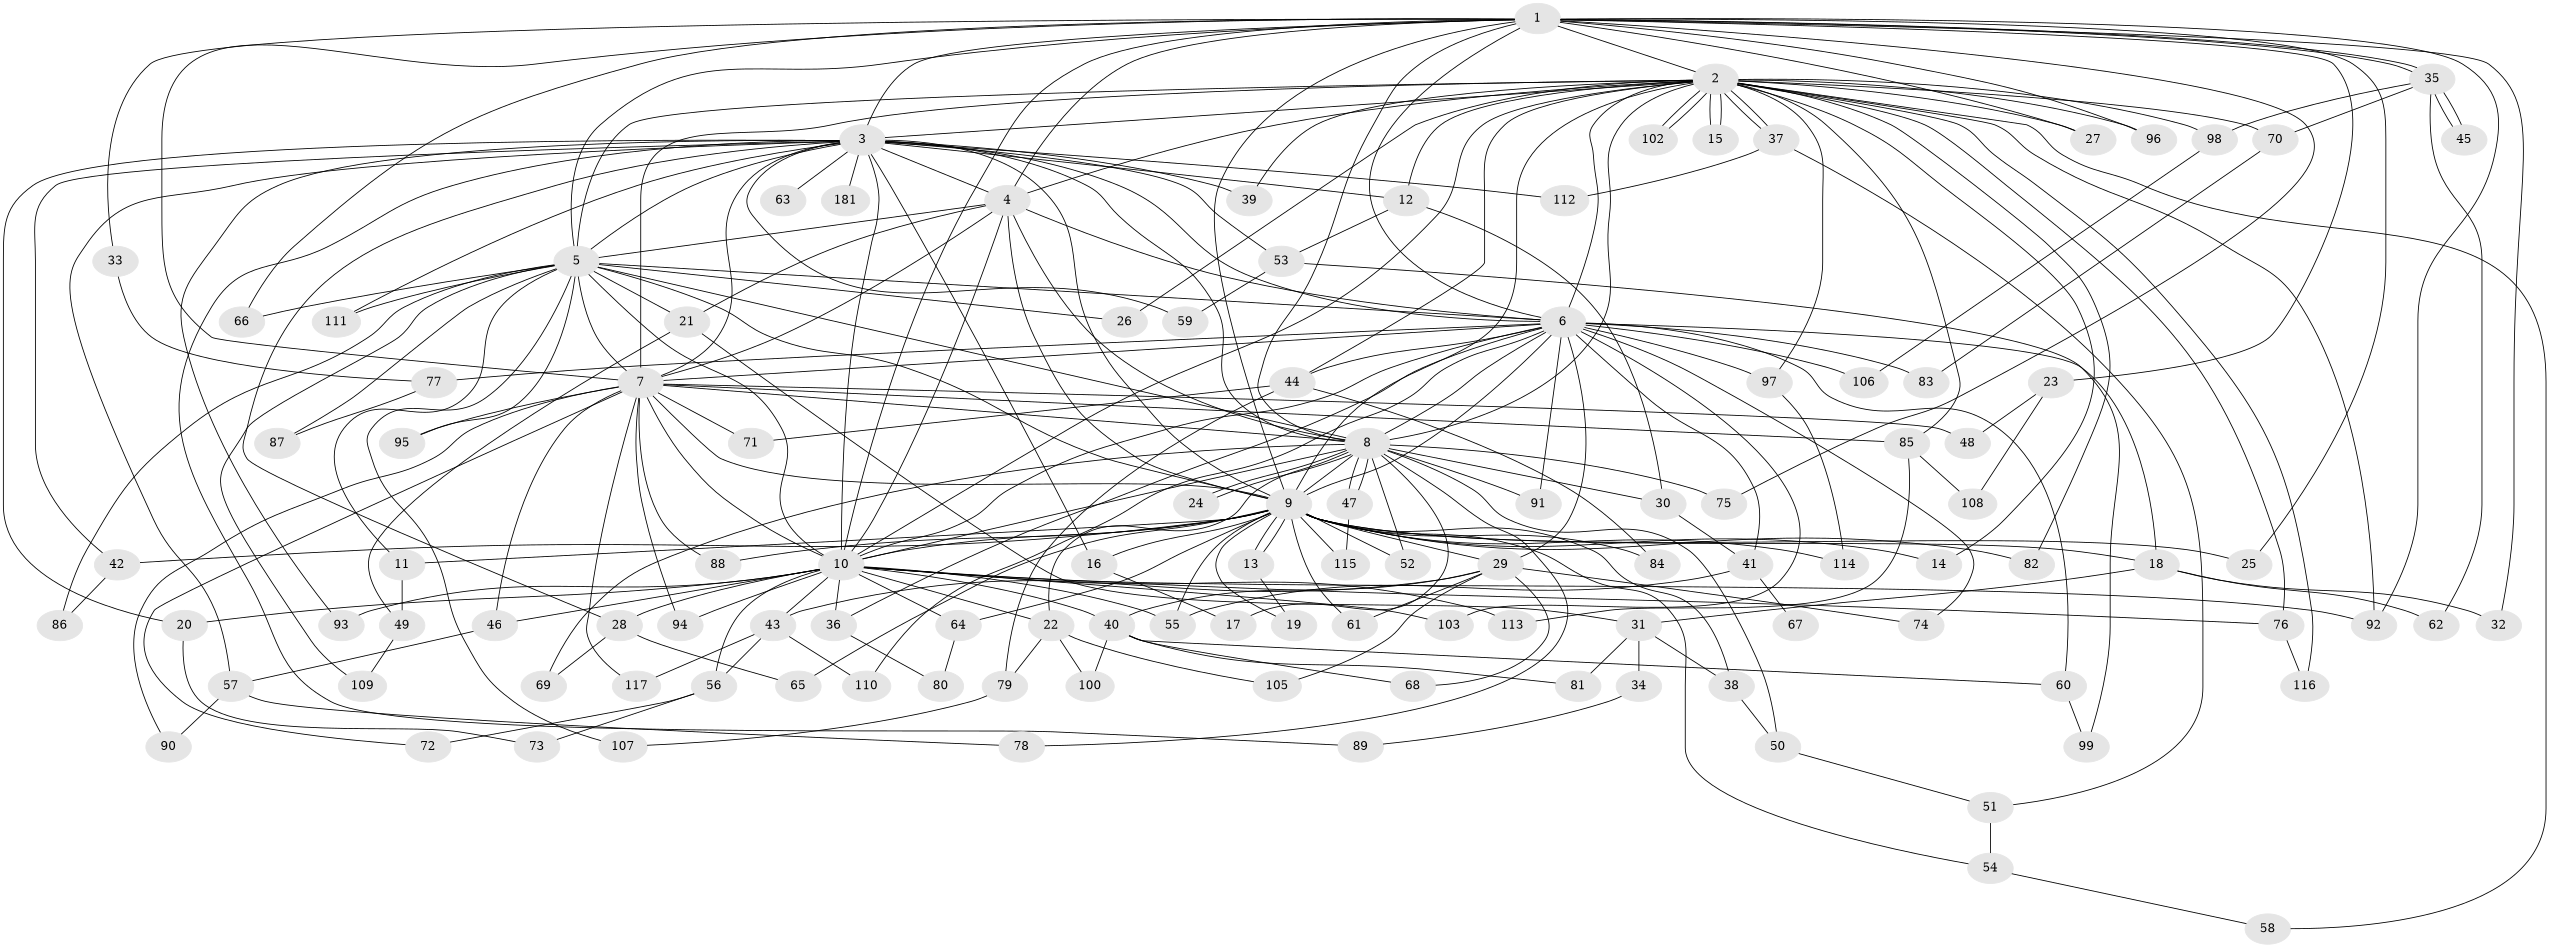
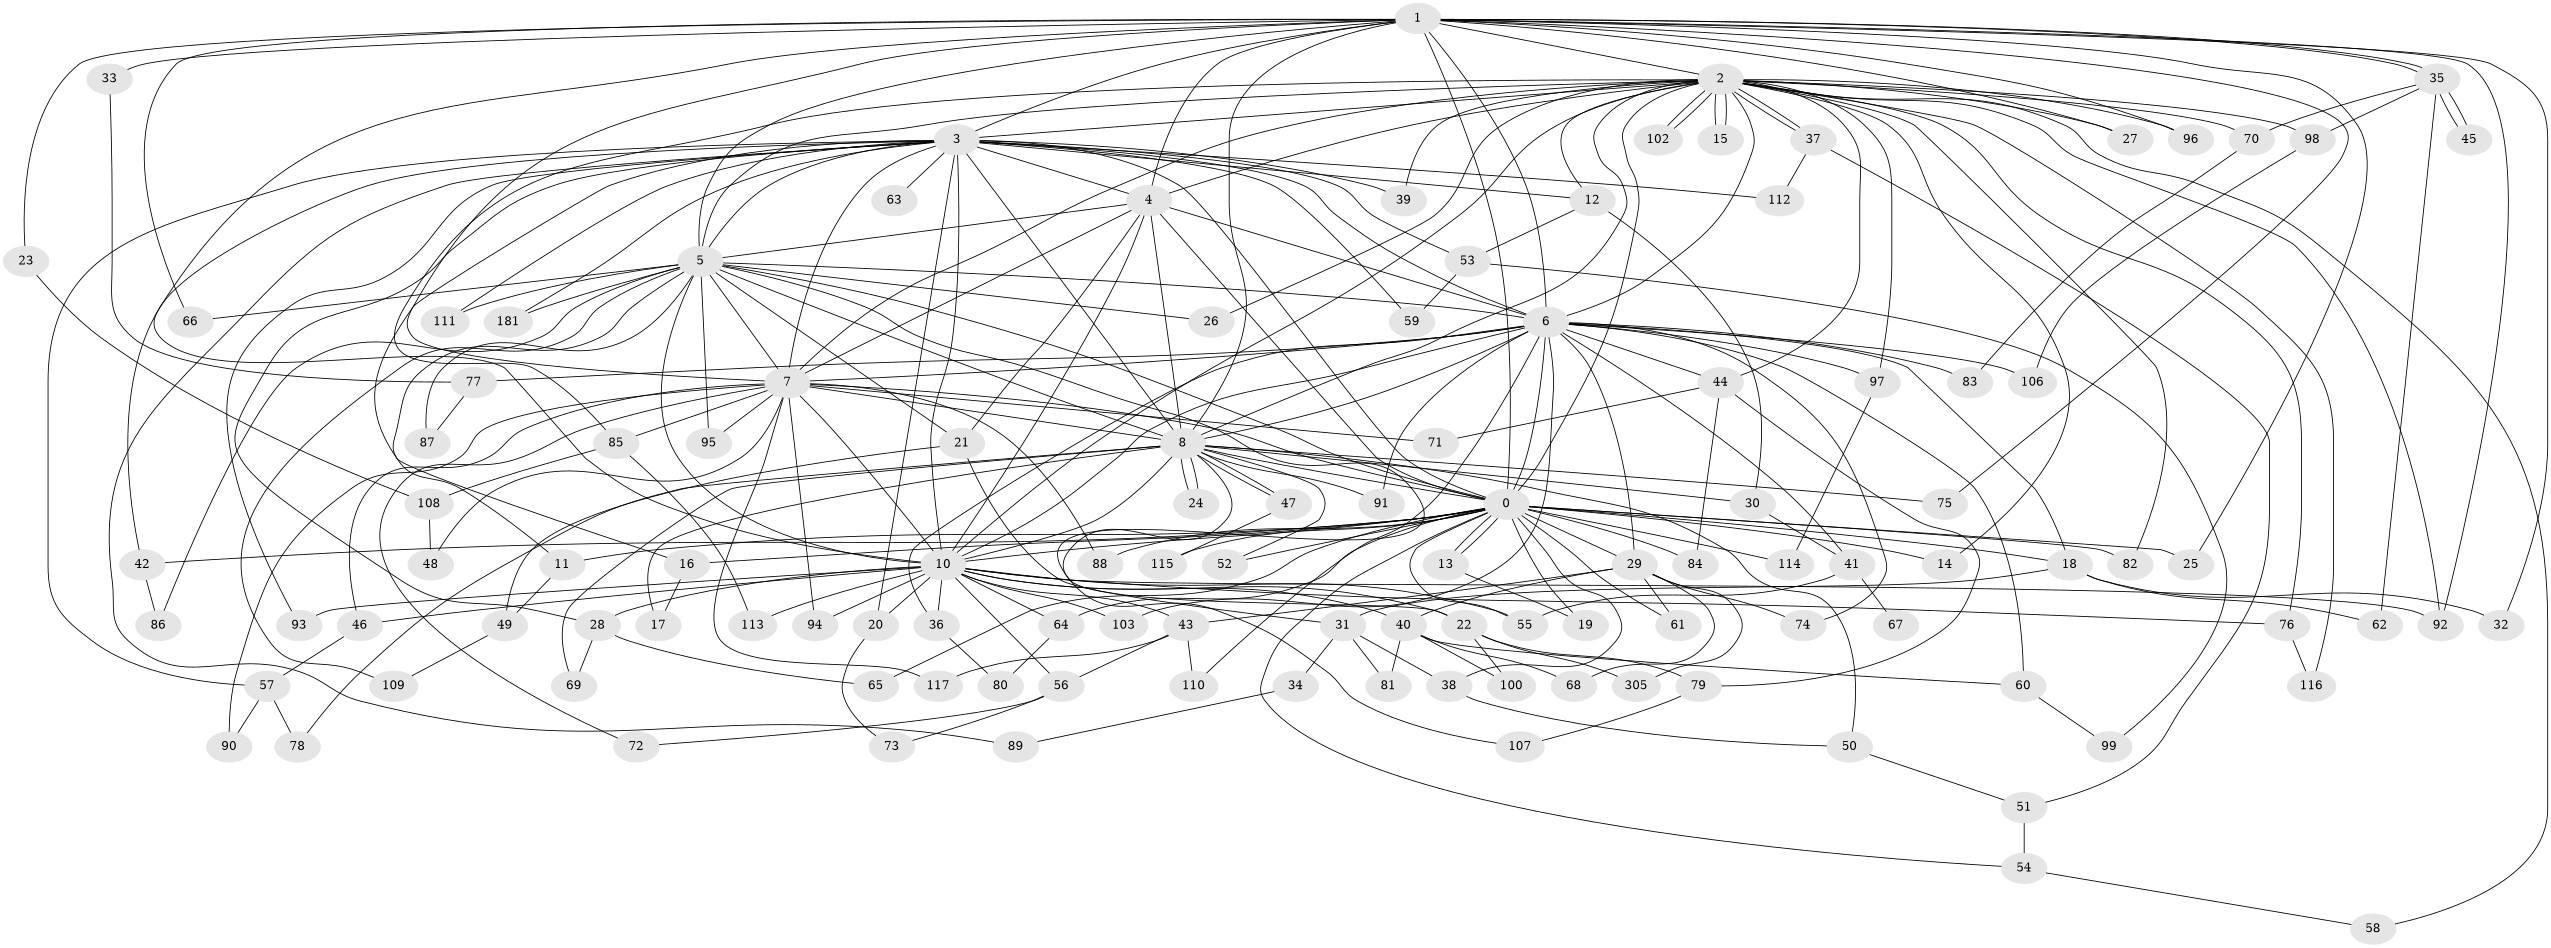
edge "5" -- "181": added
edge "23" -- "48": now "108" -- "48"
node "9": label "9" -> "0"
node "105": label "105" -> "305"
